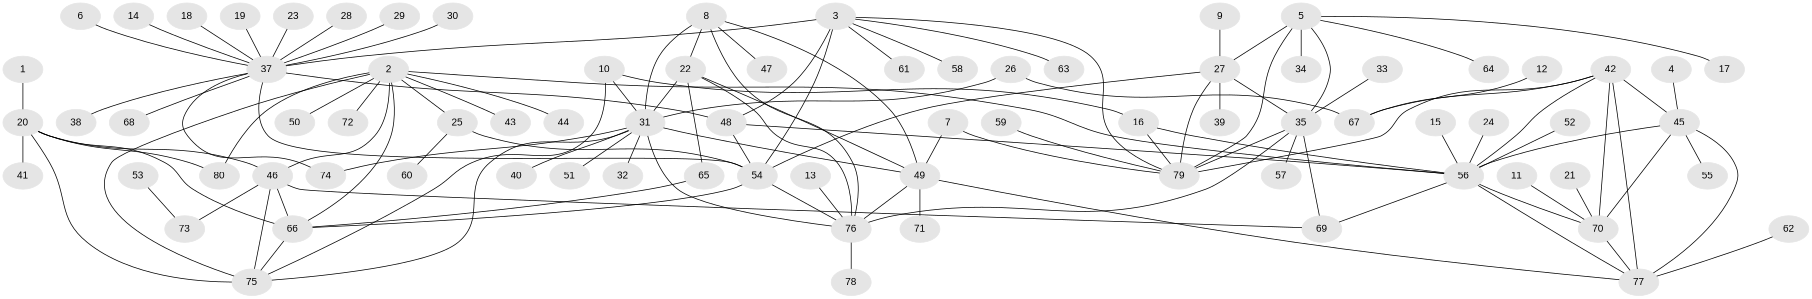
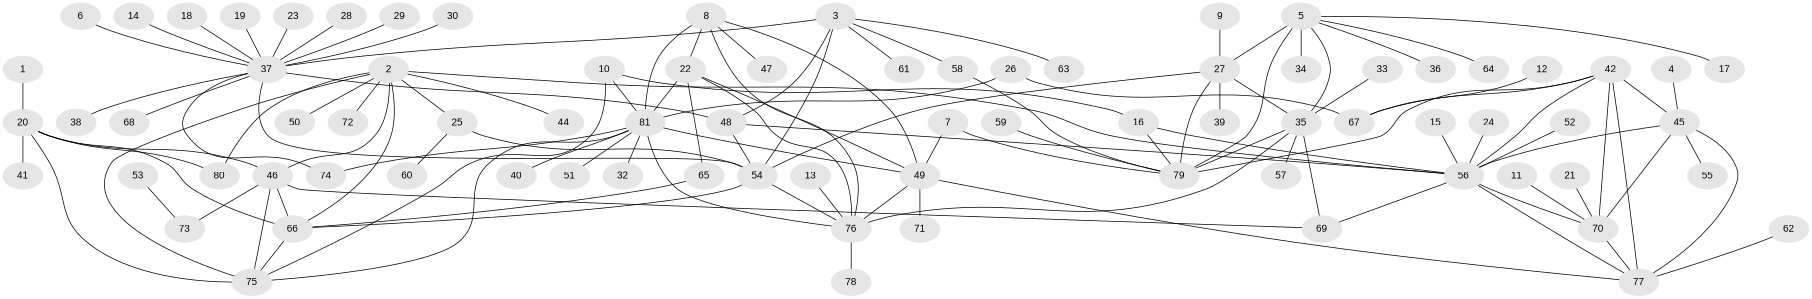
edge "3" -- "79": now "58" -- "79"
node "36": added
node "43": removed
node "31": label "31" -> "81"
